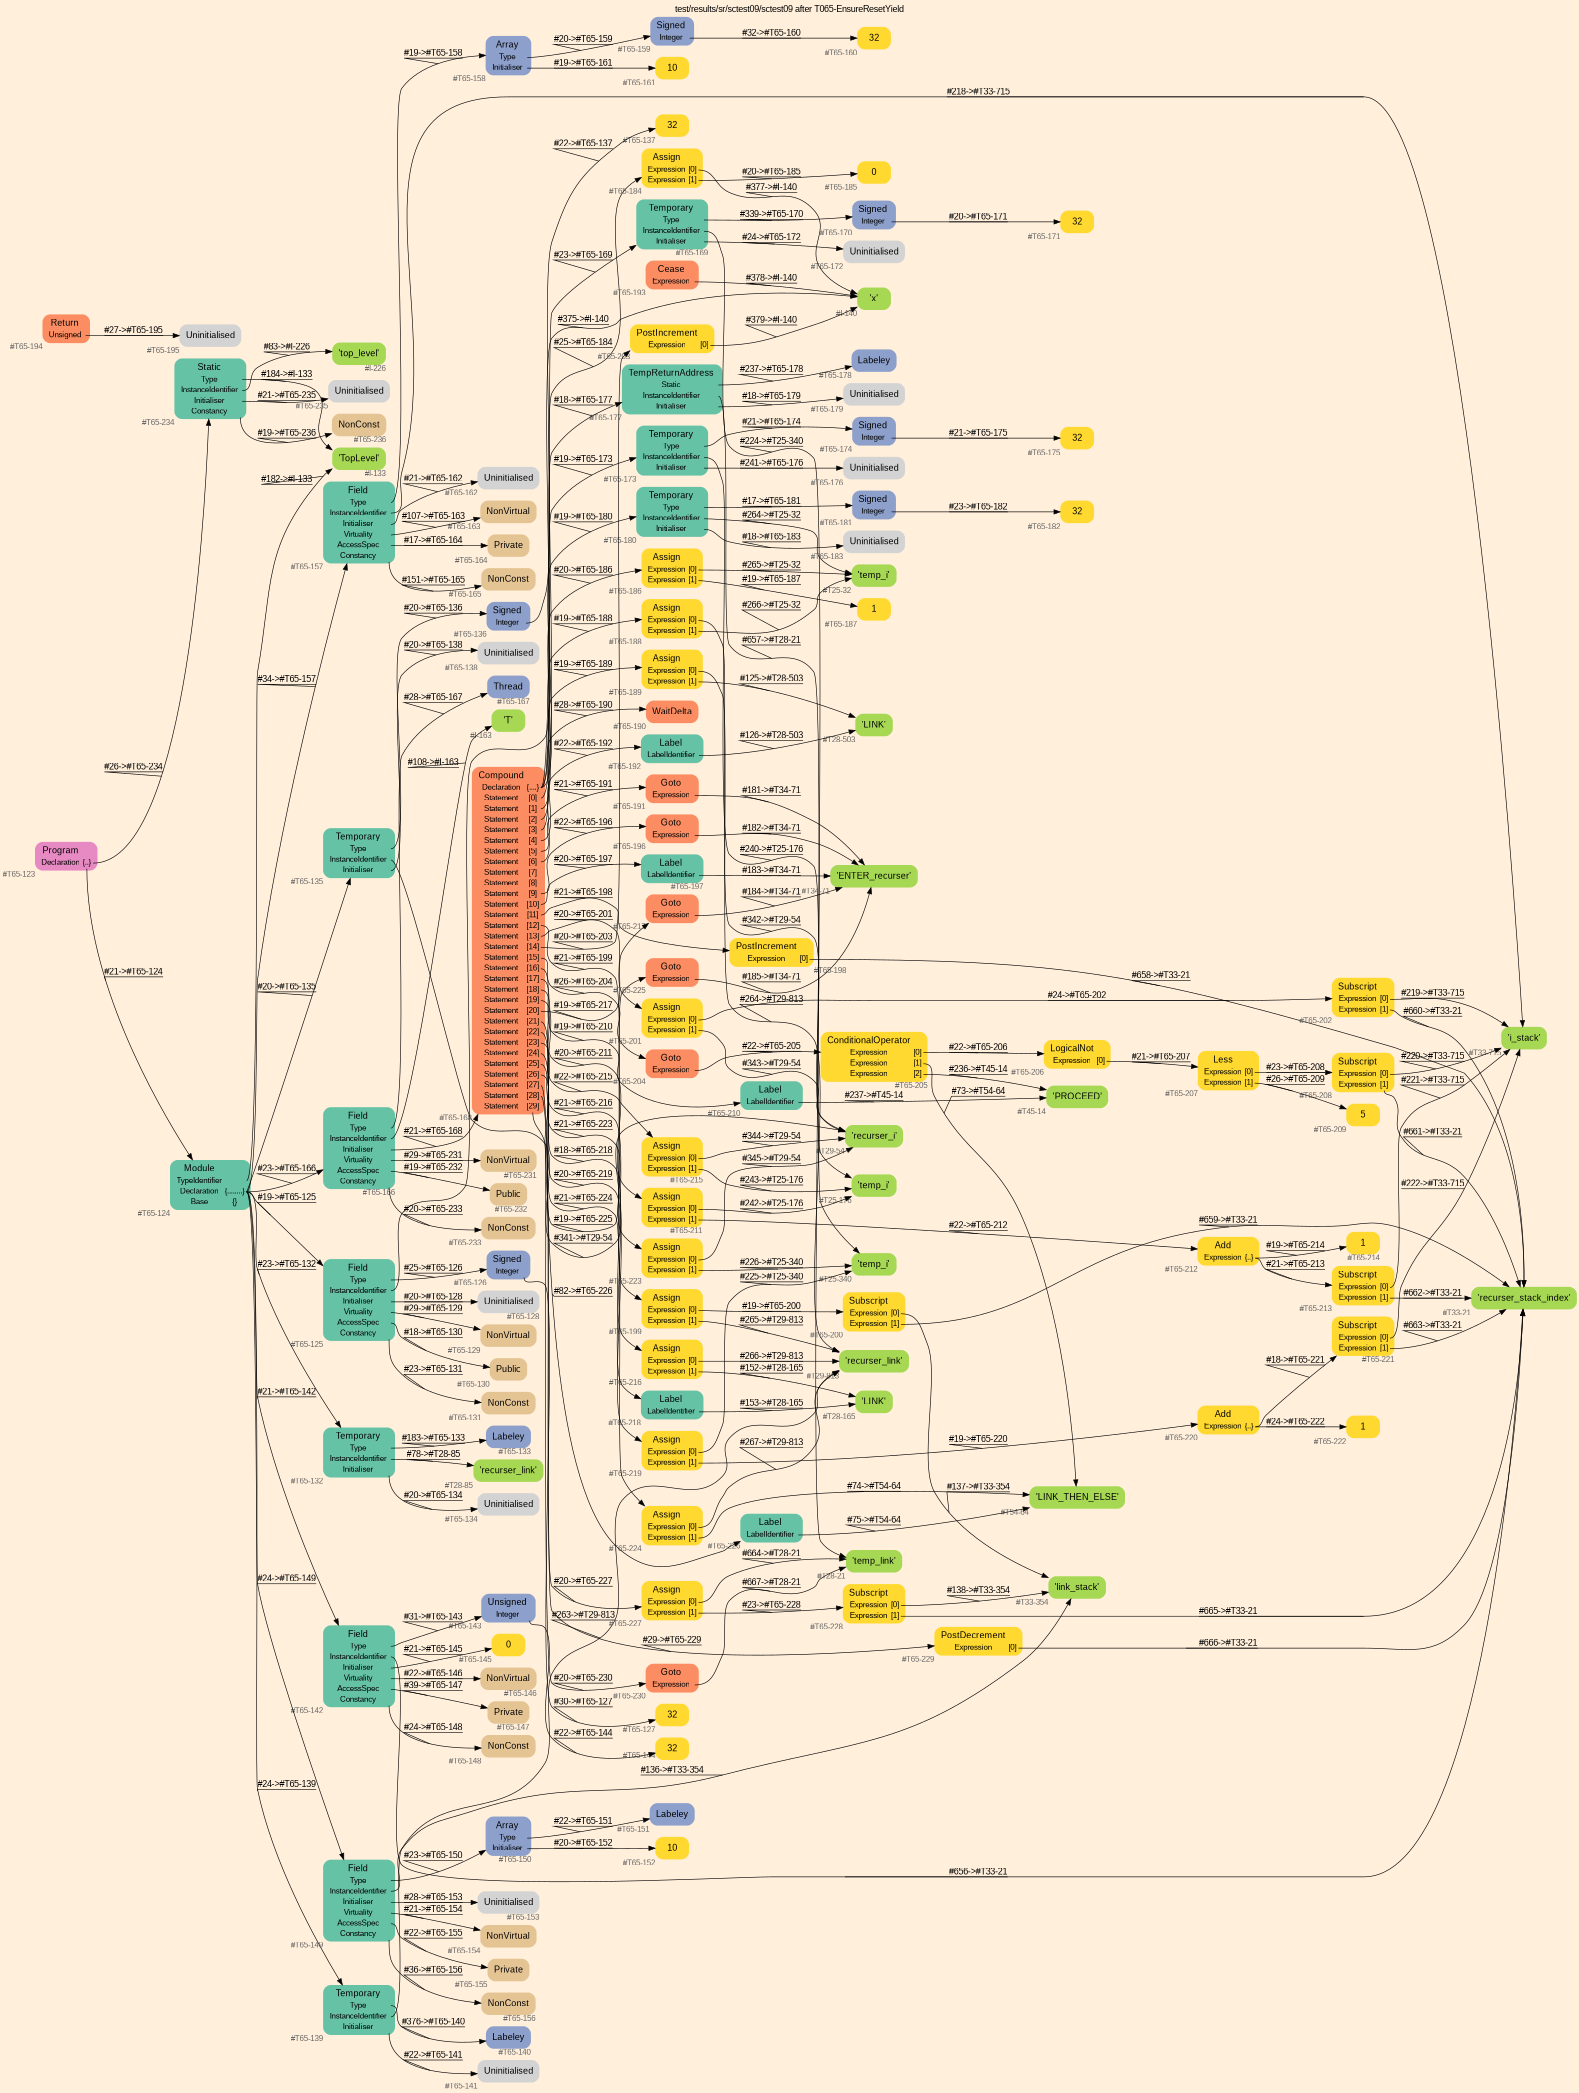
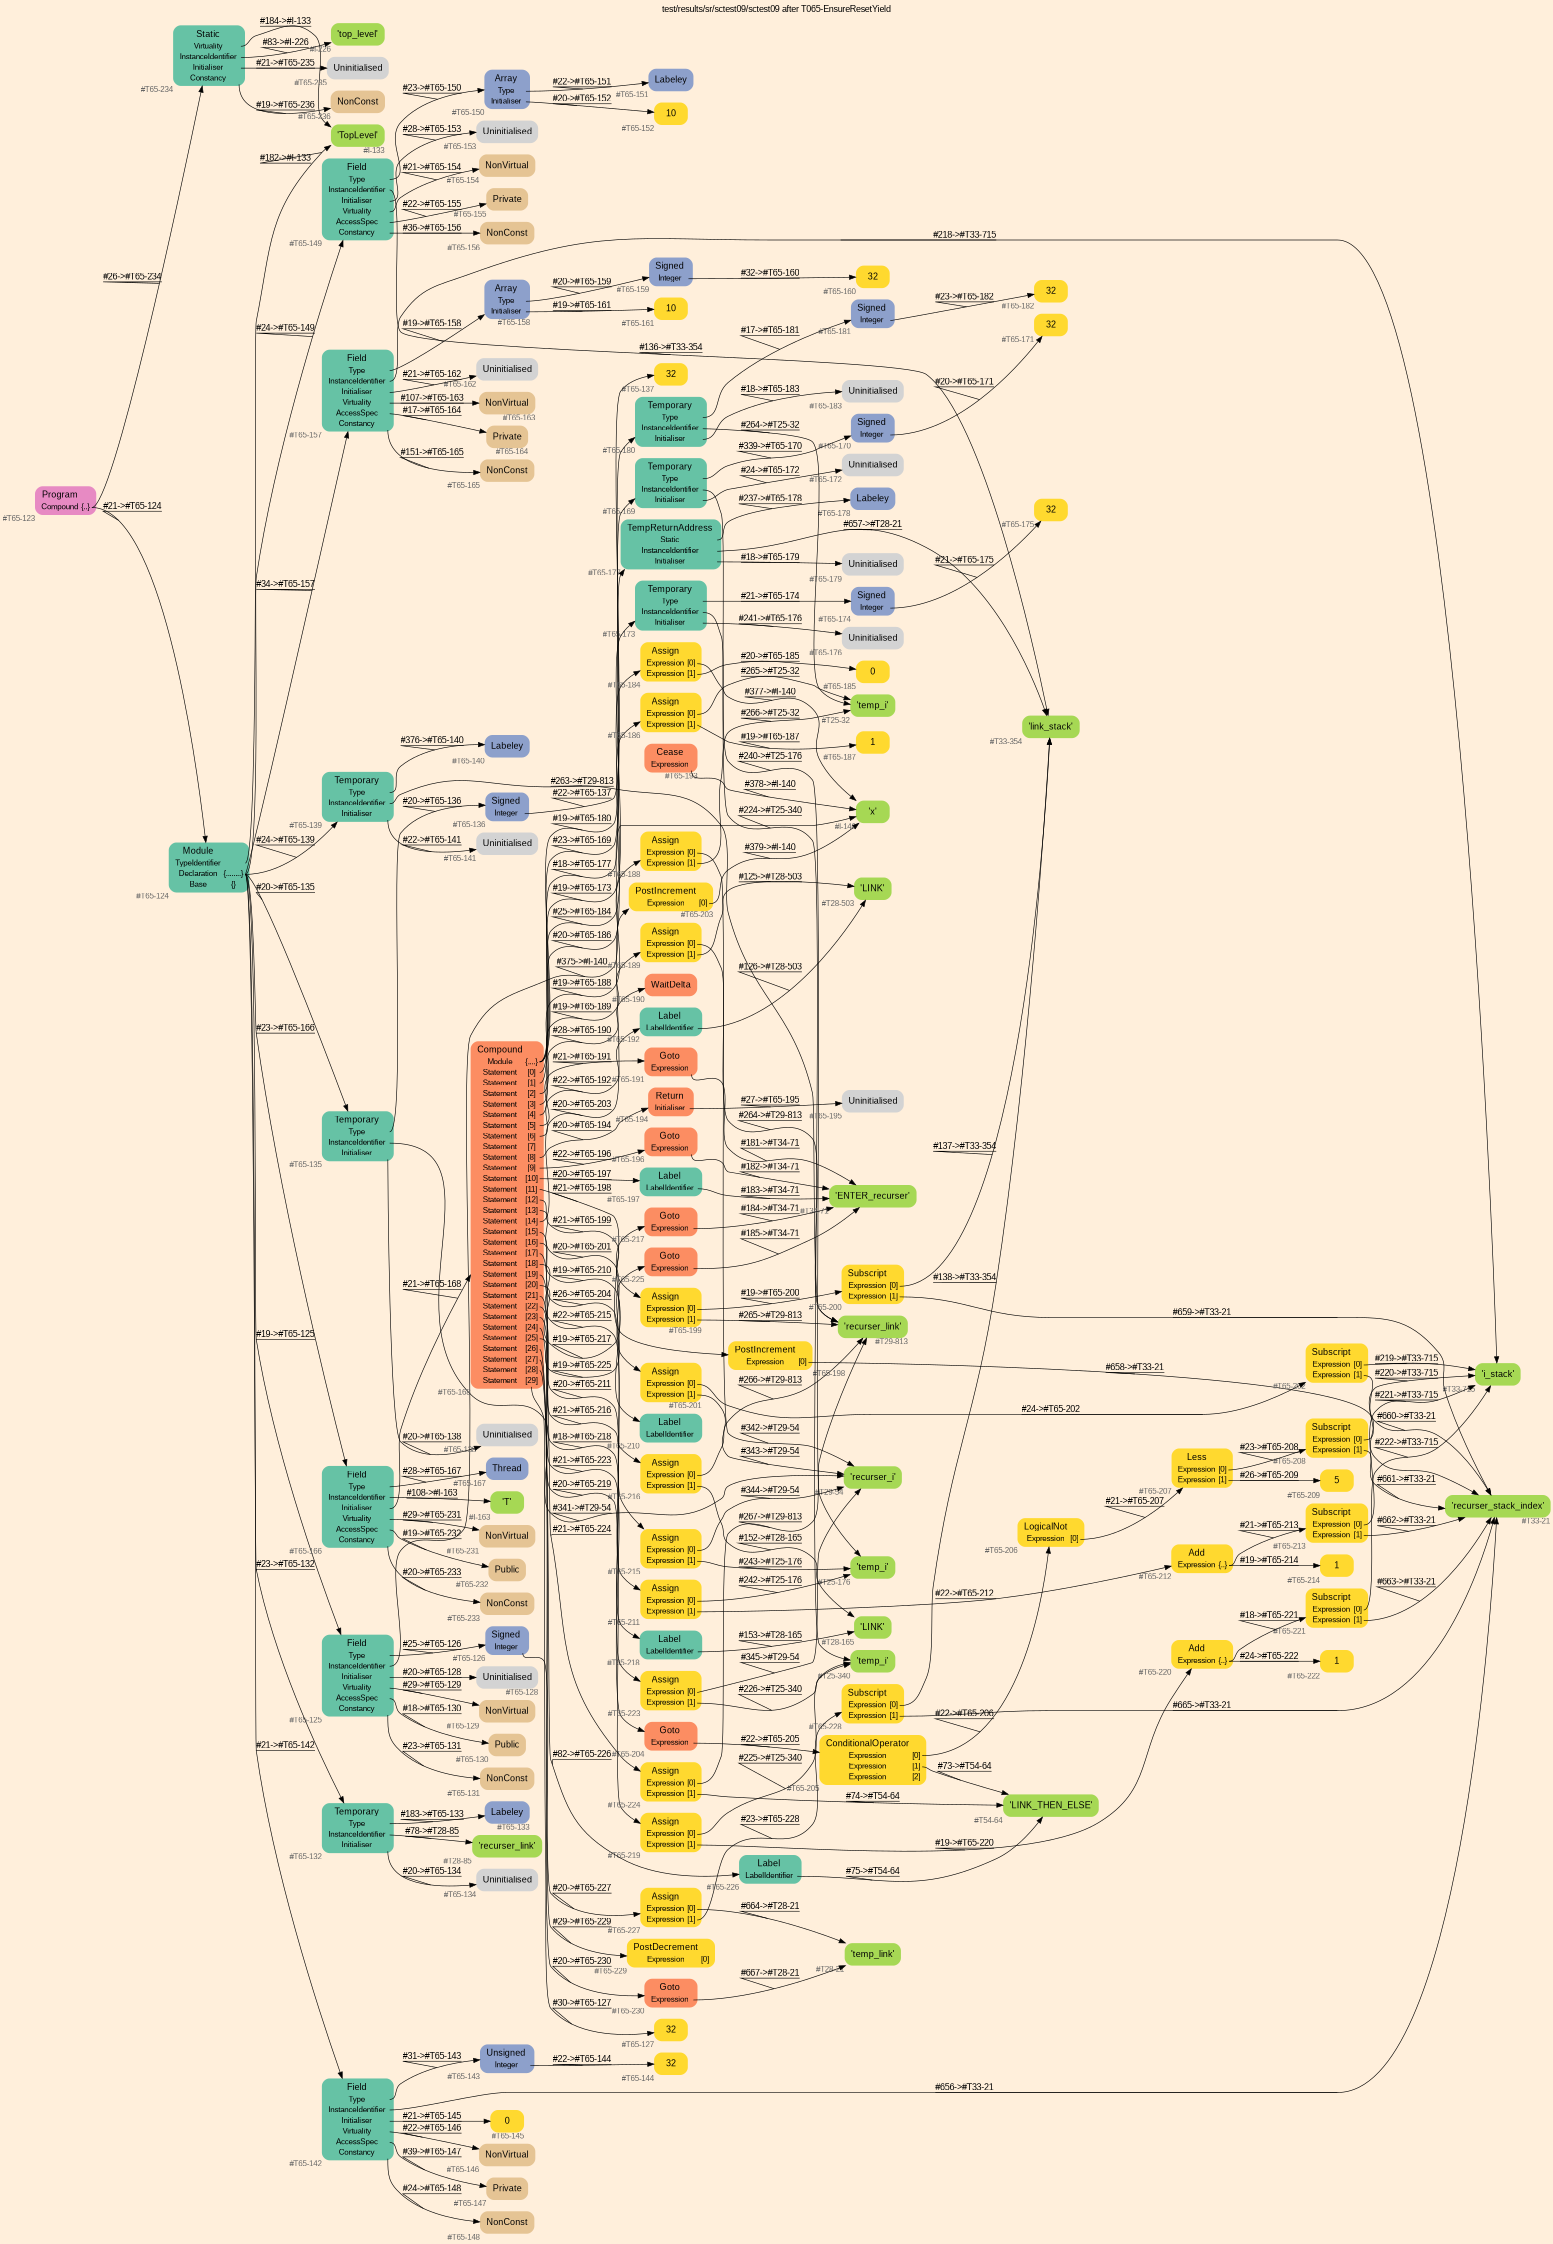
node "Return": text "Unsigned" -> "Initialiser"
node "Static": text "Type" -> "Virtuality"
edge "TempReturnAddress" -> "'temp_link'": now "TempReturnAddress" -> "'link_stack'"
node "Compound": text "Declaration" -> "Module"
node "Program": text "Declaration" -> "Compound"
node "'PROCEED'": removed
edge "Compound" -> "Return": added, label "#20->#T65-194"
edge "PostDecrement" -> "'recurser_stack_index'": removed, label "#666->#T33-21"
